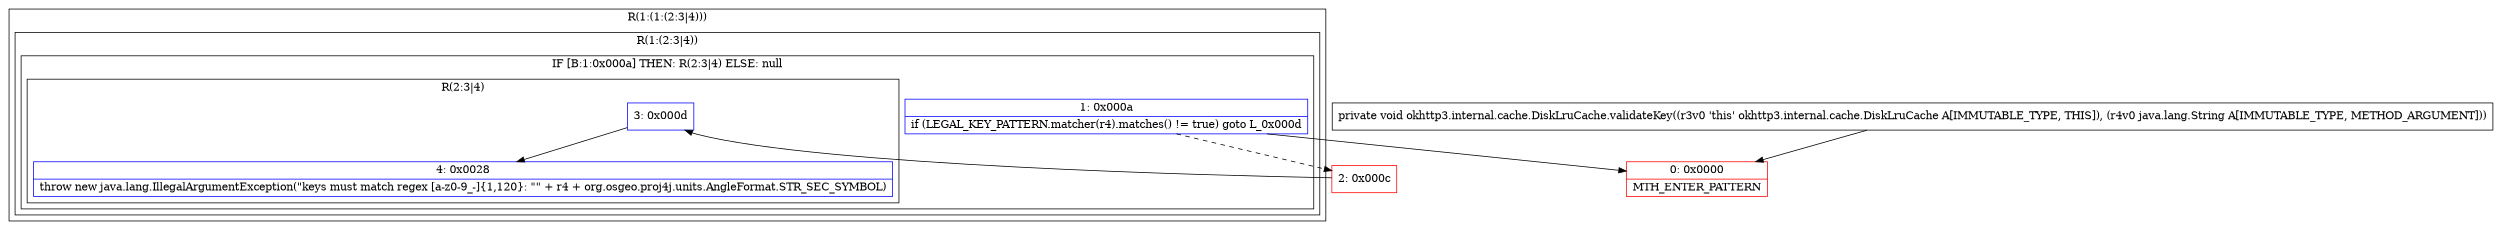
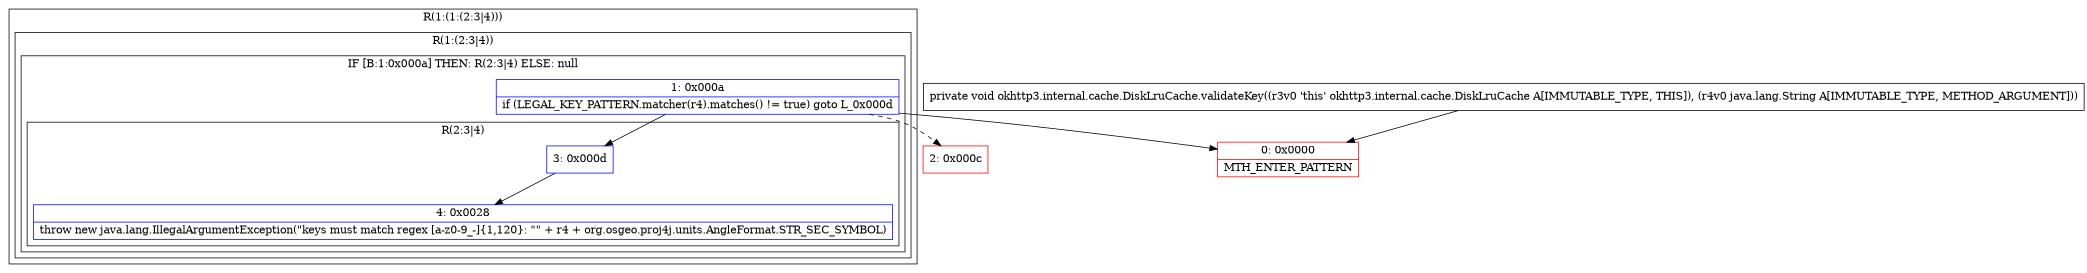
edge "2: 0x000c" -> "3: 0x000d": now "1: 0x000a" -> "3: 0x000d"
